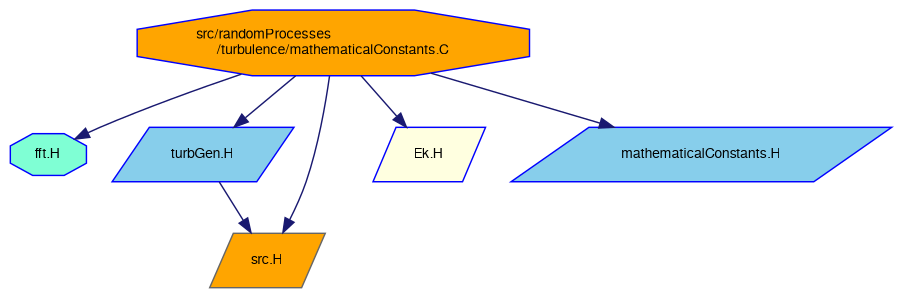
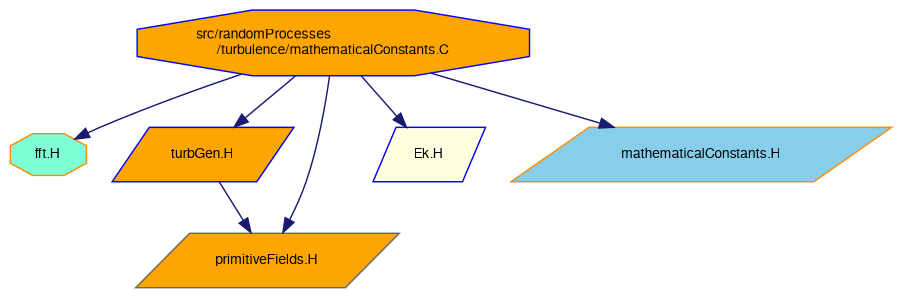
node "fft.H": color blue -> darkorange
node "turbGen.H": fillcolor skyblue -> orange
node "mathematicalConstants.H": color blue -> darkorange
node "src.H": label "src.H" -> "primitiveFields.H"
